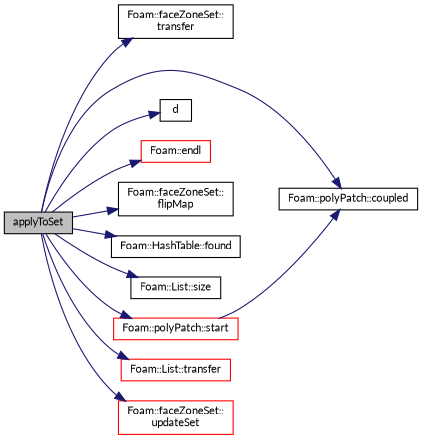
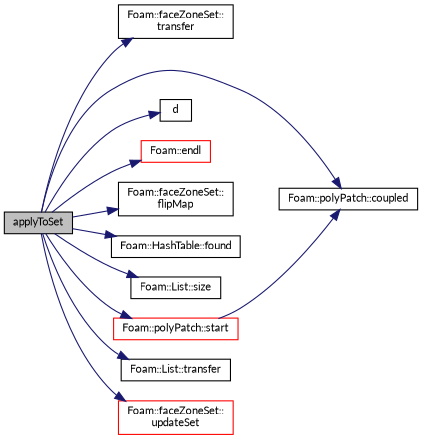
node "Foam::List::transfer": color red -> black
